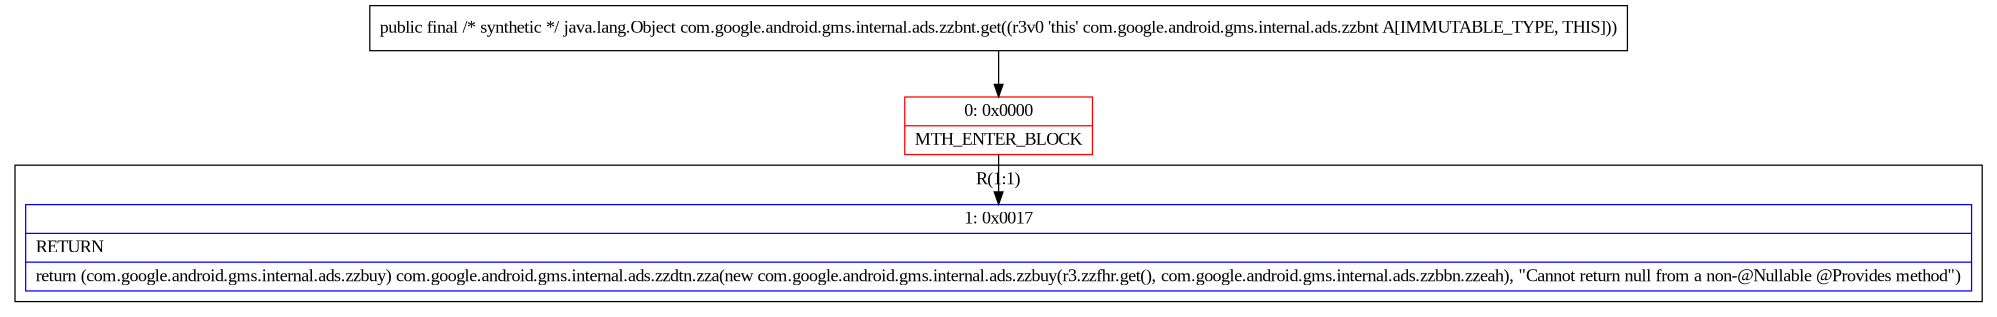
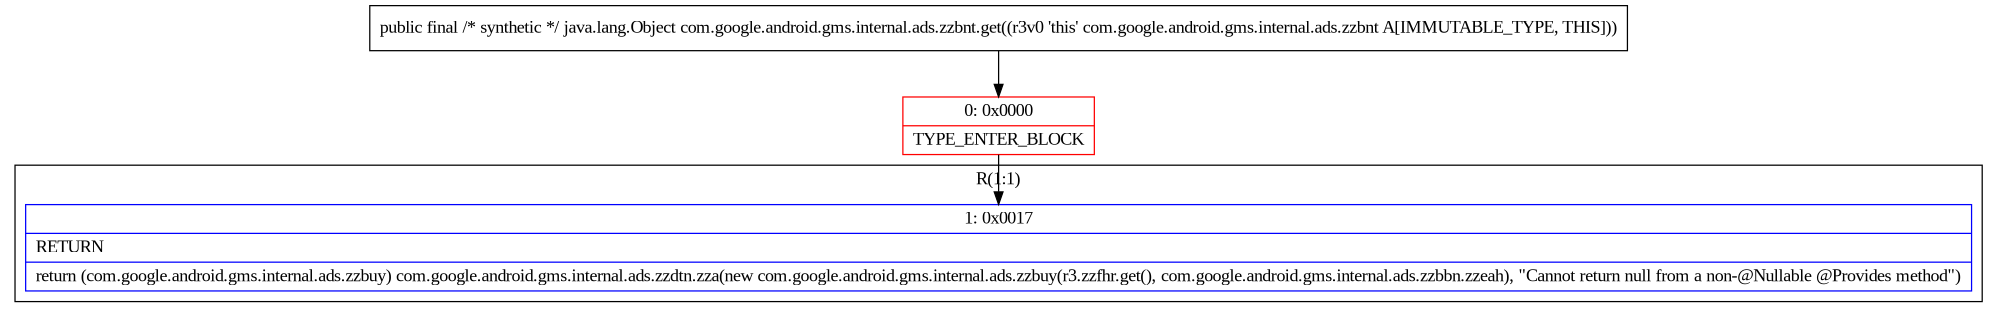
node "0: 0x0000": text "MTH_ENTER_BLOCK" -> "TYPE_ENTER_BLOCK"
